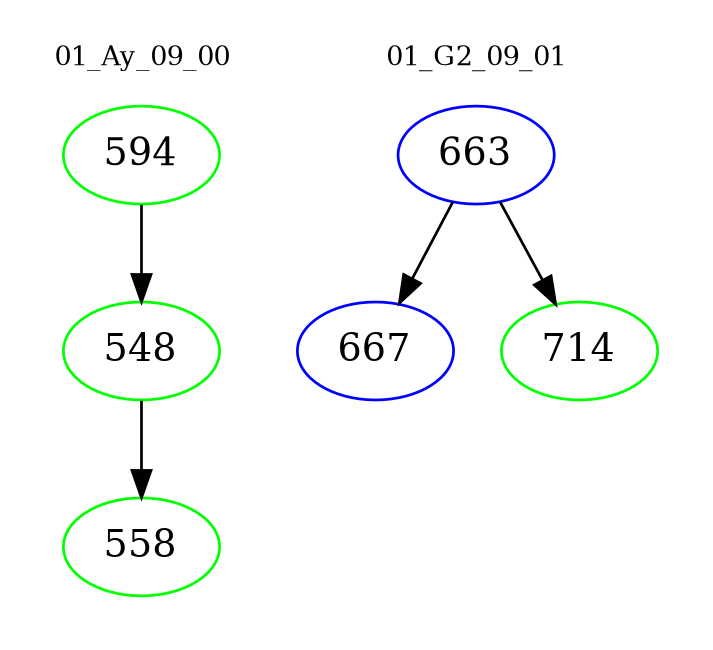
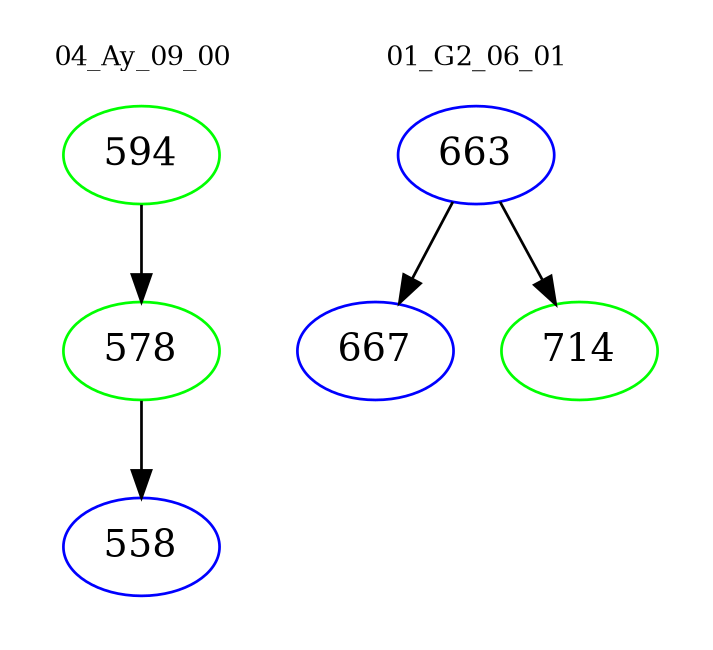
cluster "01_Ay_09_00": label "01_Ay_09_00" -> "04_Ay_09_00"
cluster "01_G2_09_01": label "01_G2_09_01" -> "01_G2_06_01"
node "548": label "548" -> "578"
node "558": color green -> blue
